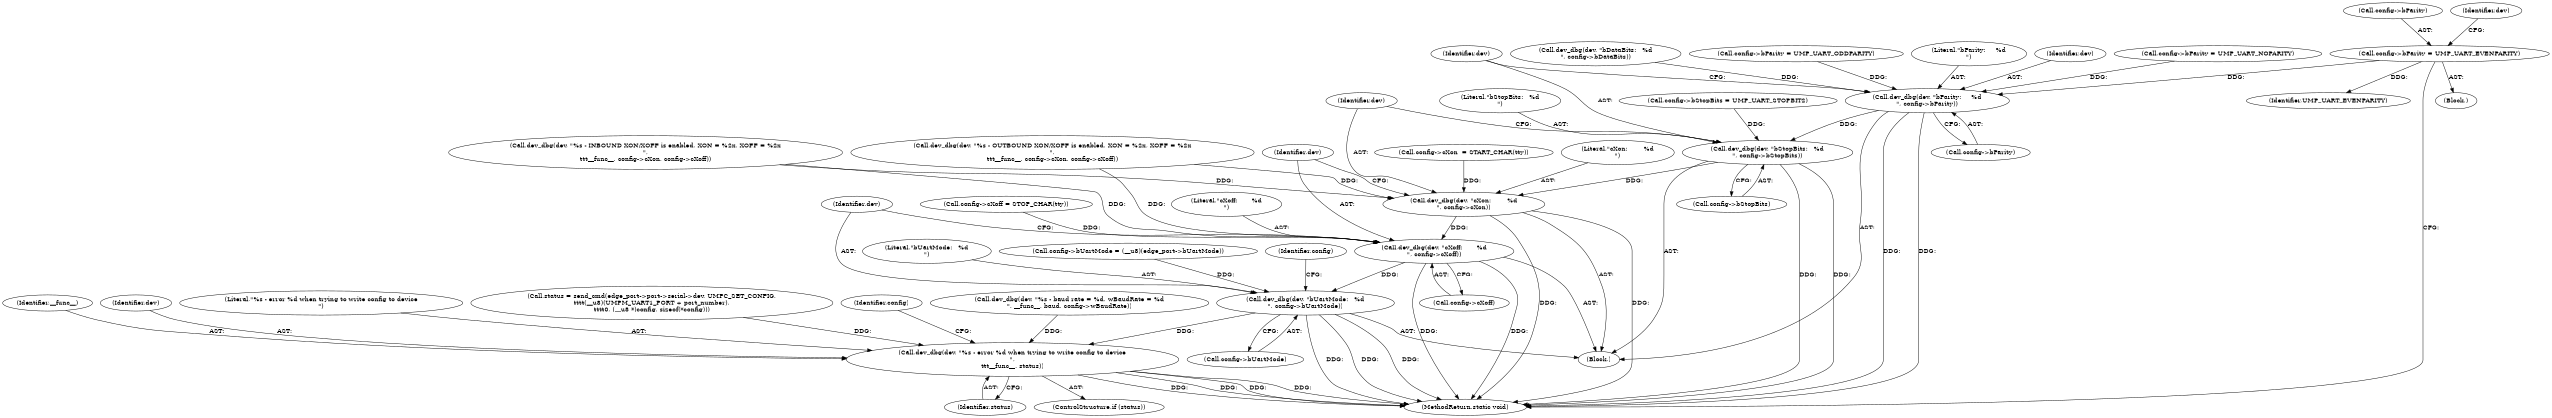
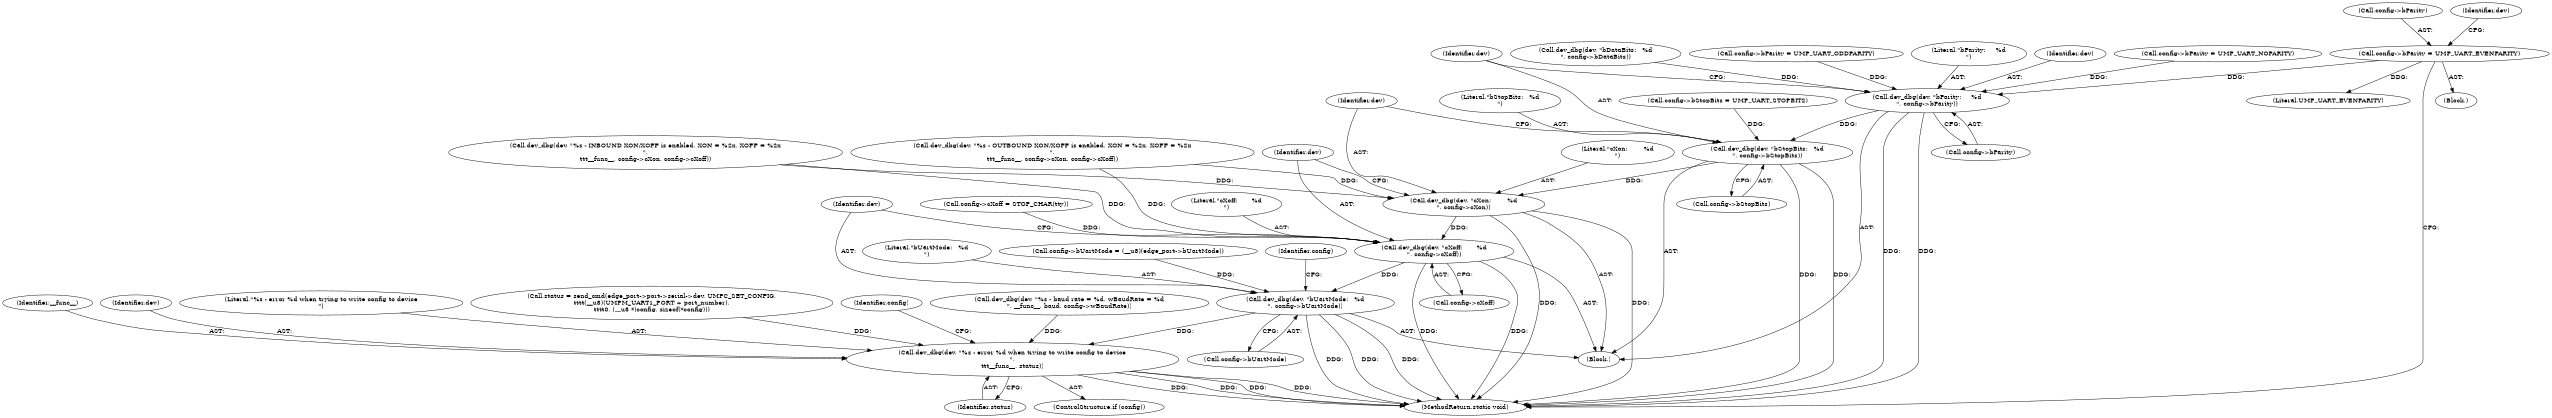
node "(Identifier,UMP_UART_EVENPARITY)": label "(Identifier,UMP_UART_EVENPARITY)" -> "(Literal,UMP_UART_EVENPARITY)"
node "(Call,config->cXon  = START_CHAR(tty))": removed
node "(ControlStructure,if (status))": label "(ControlStructure,if (status))" -> "(ControlStructure,if (config))"
